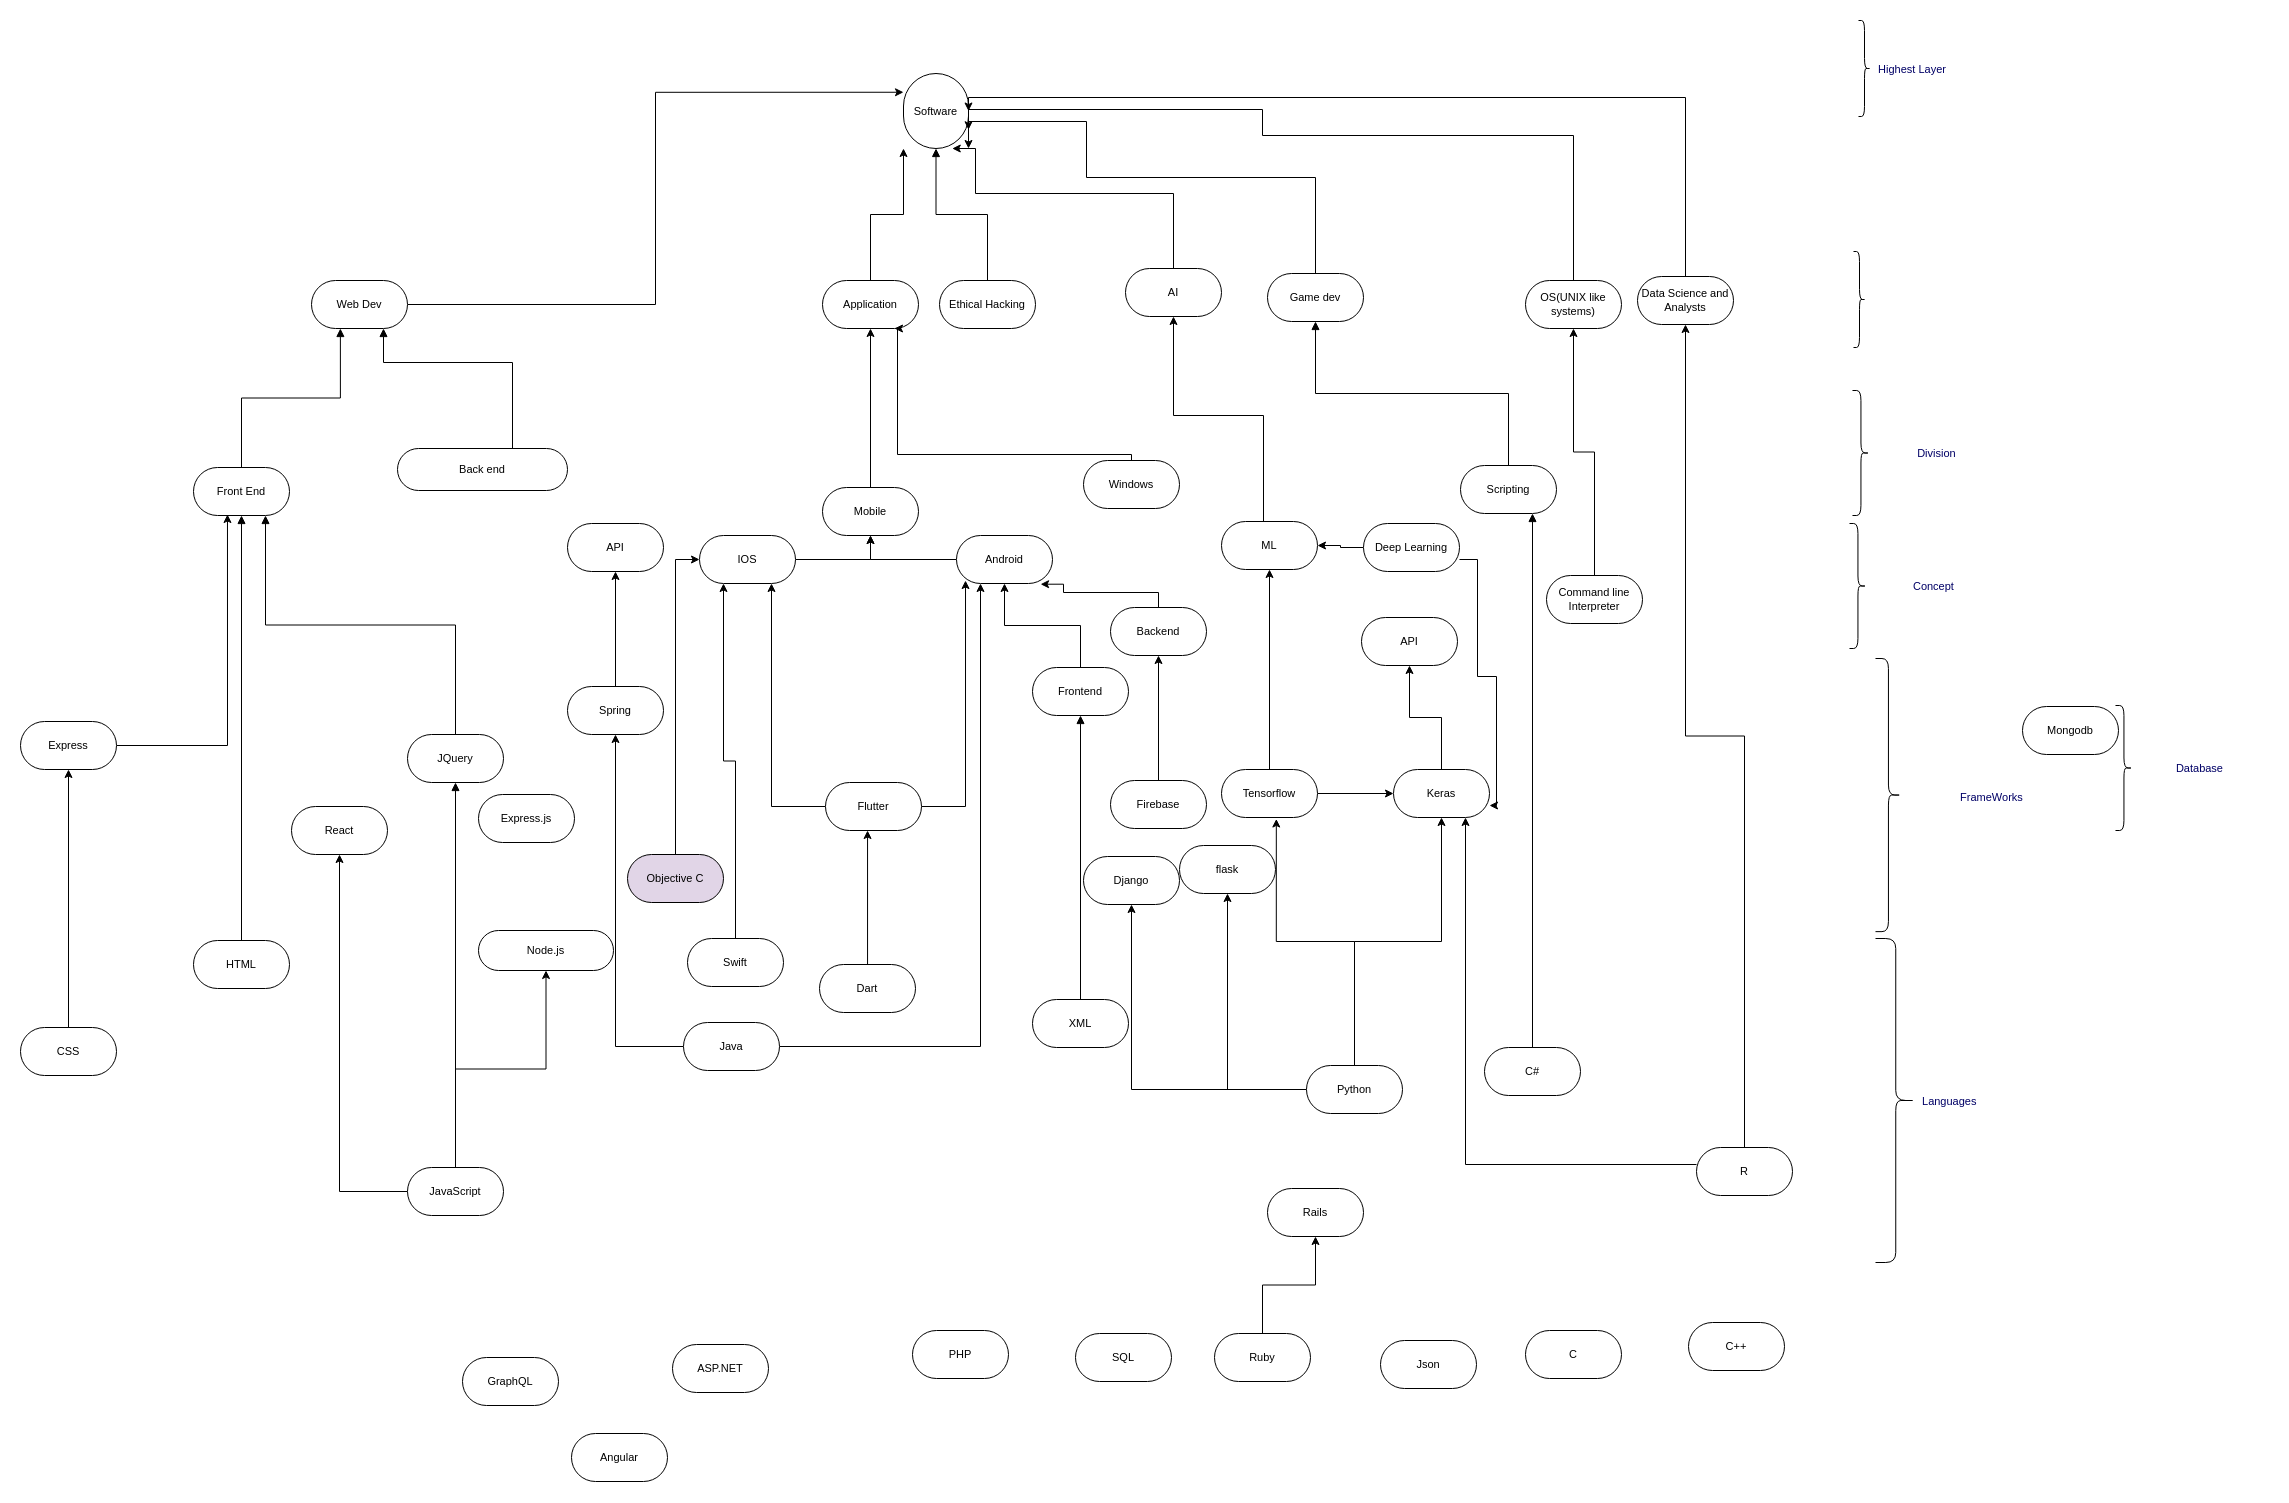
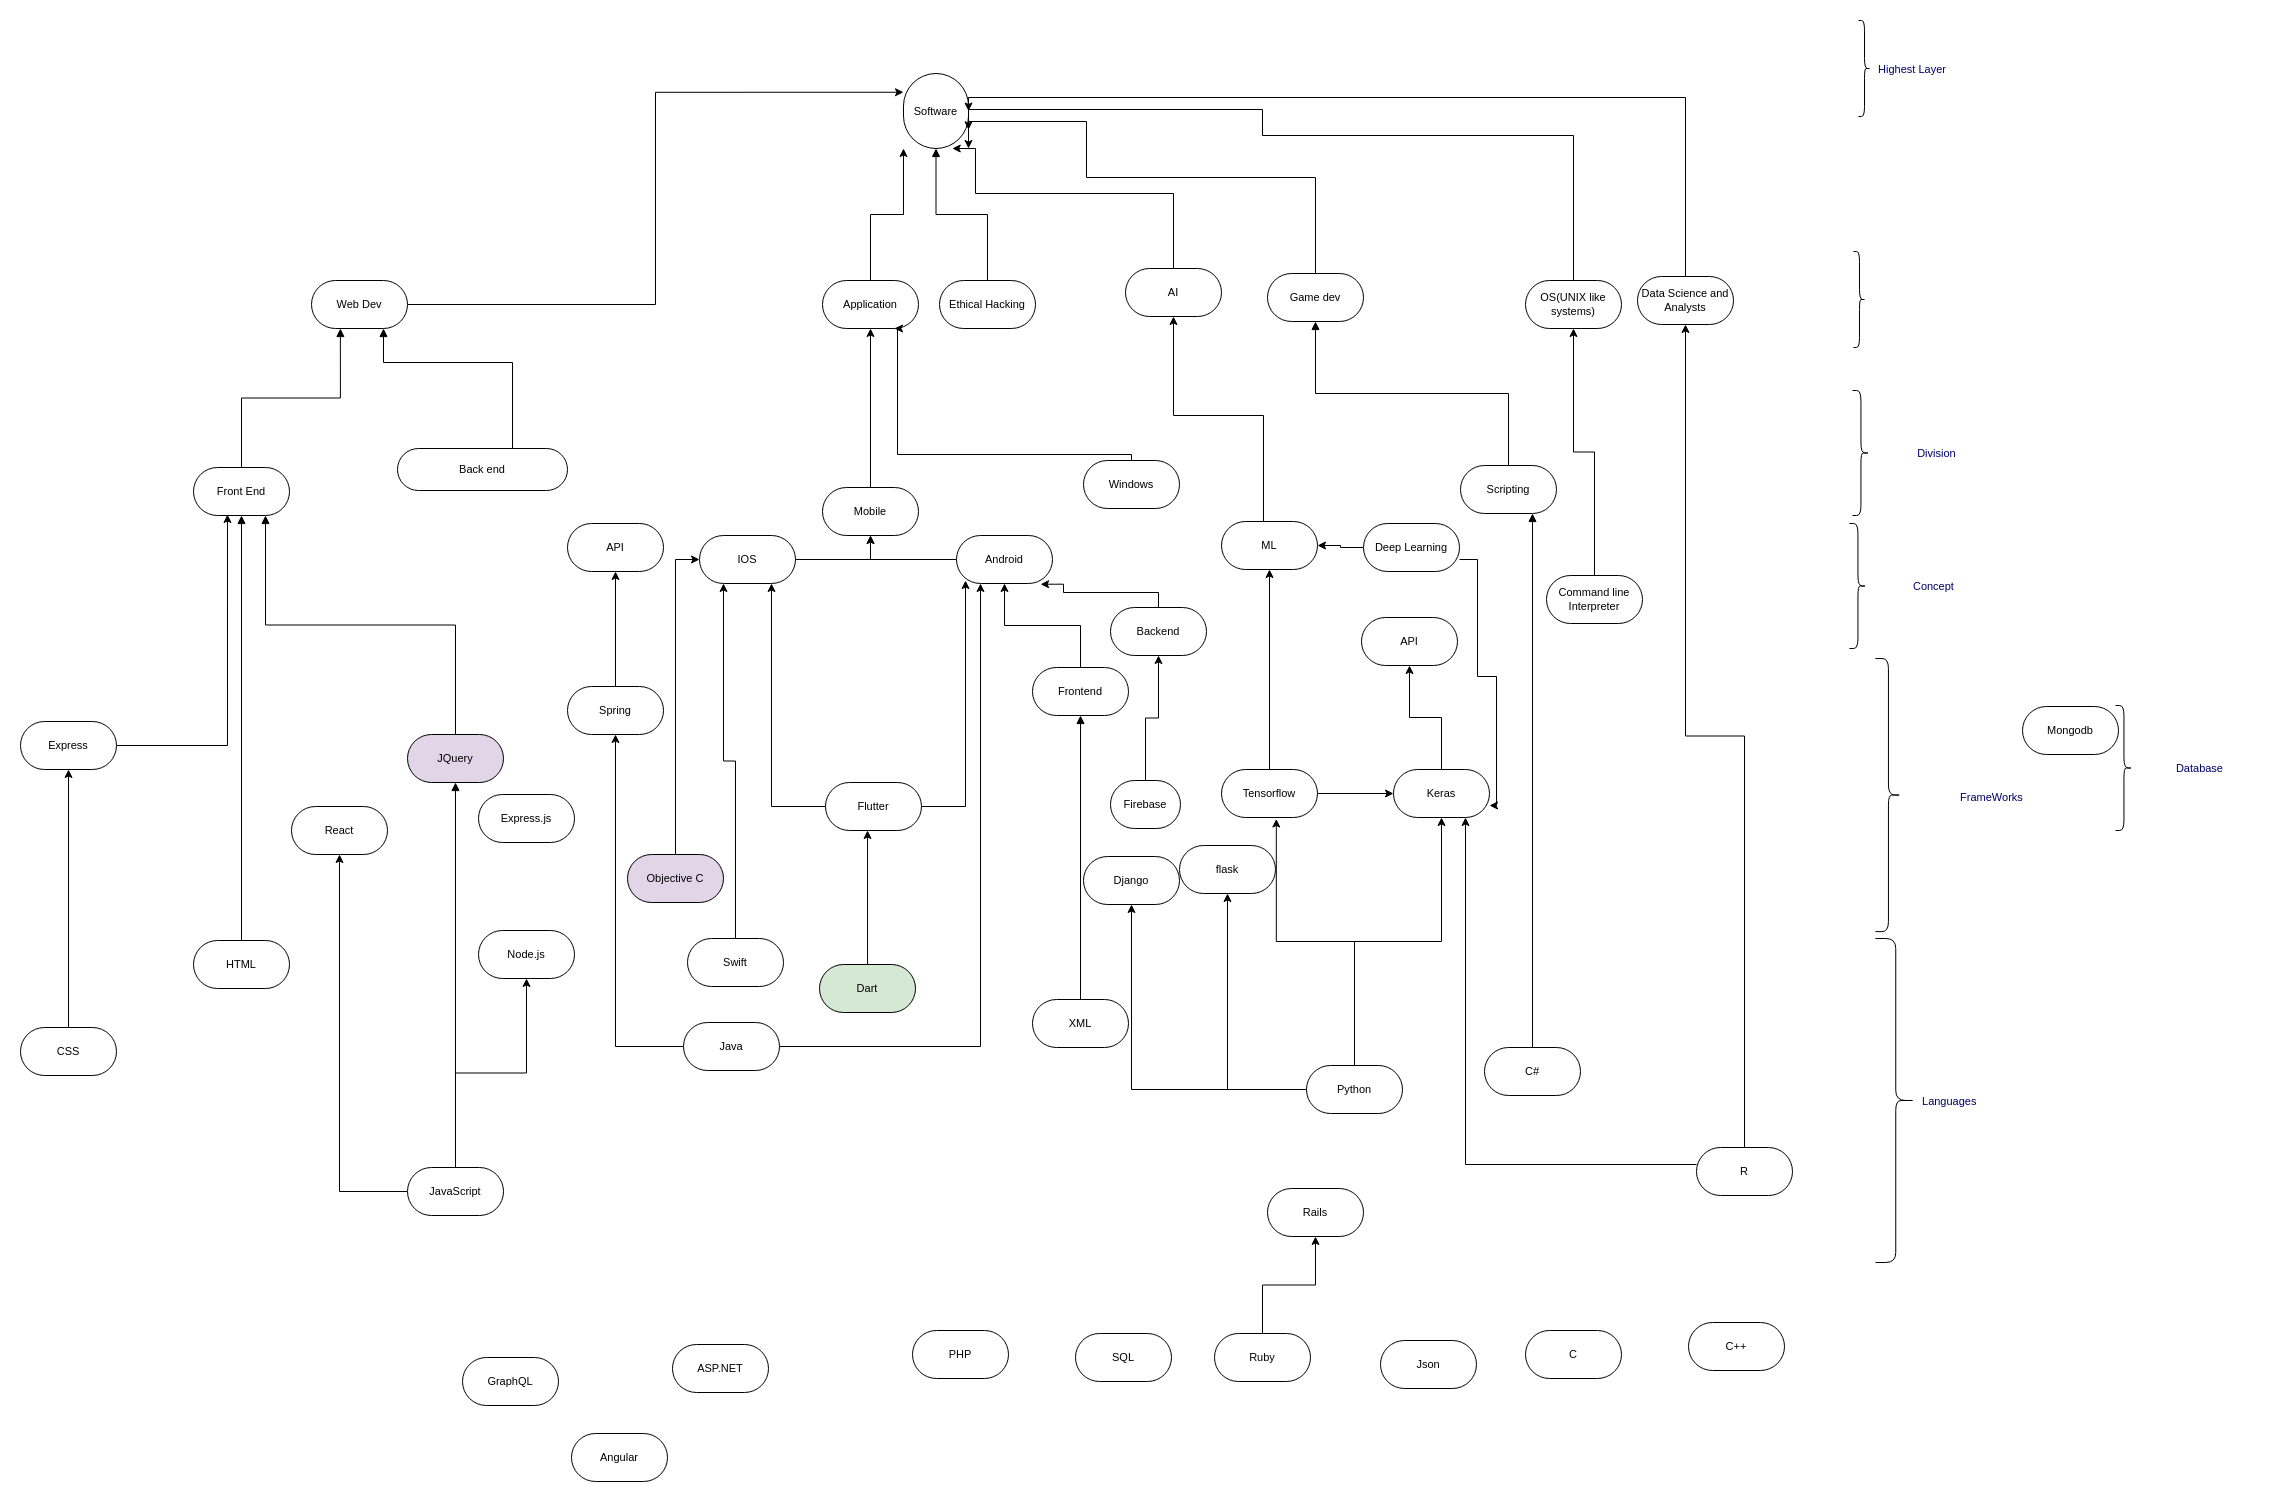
node "JQuery": fillcolor #ffffff -> #e1d5e7
node "Firebase": size 96x48 -> 70x48
node "Node.js": size 135x40 -> 96x48
node "Dart": fillcolor #ffffff -> #d5e8d4
